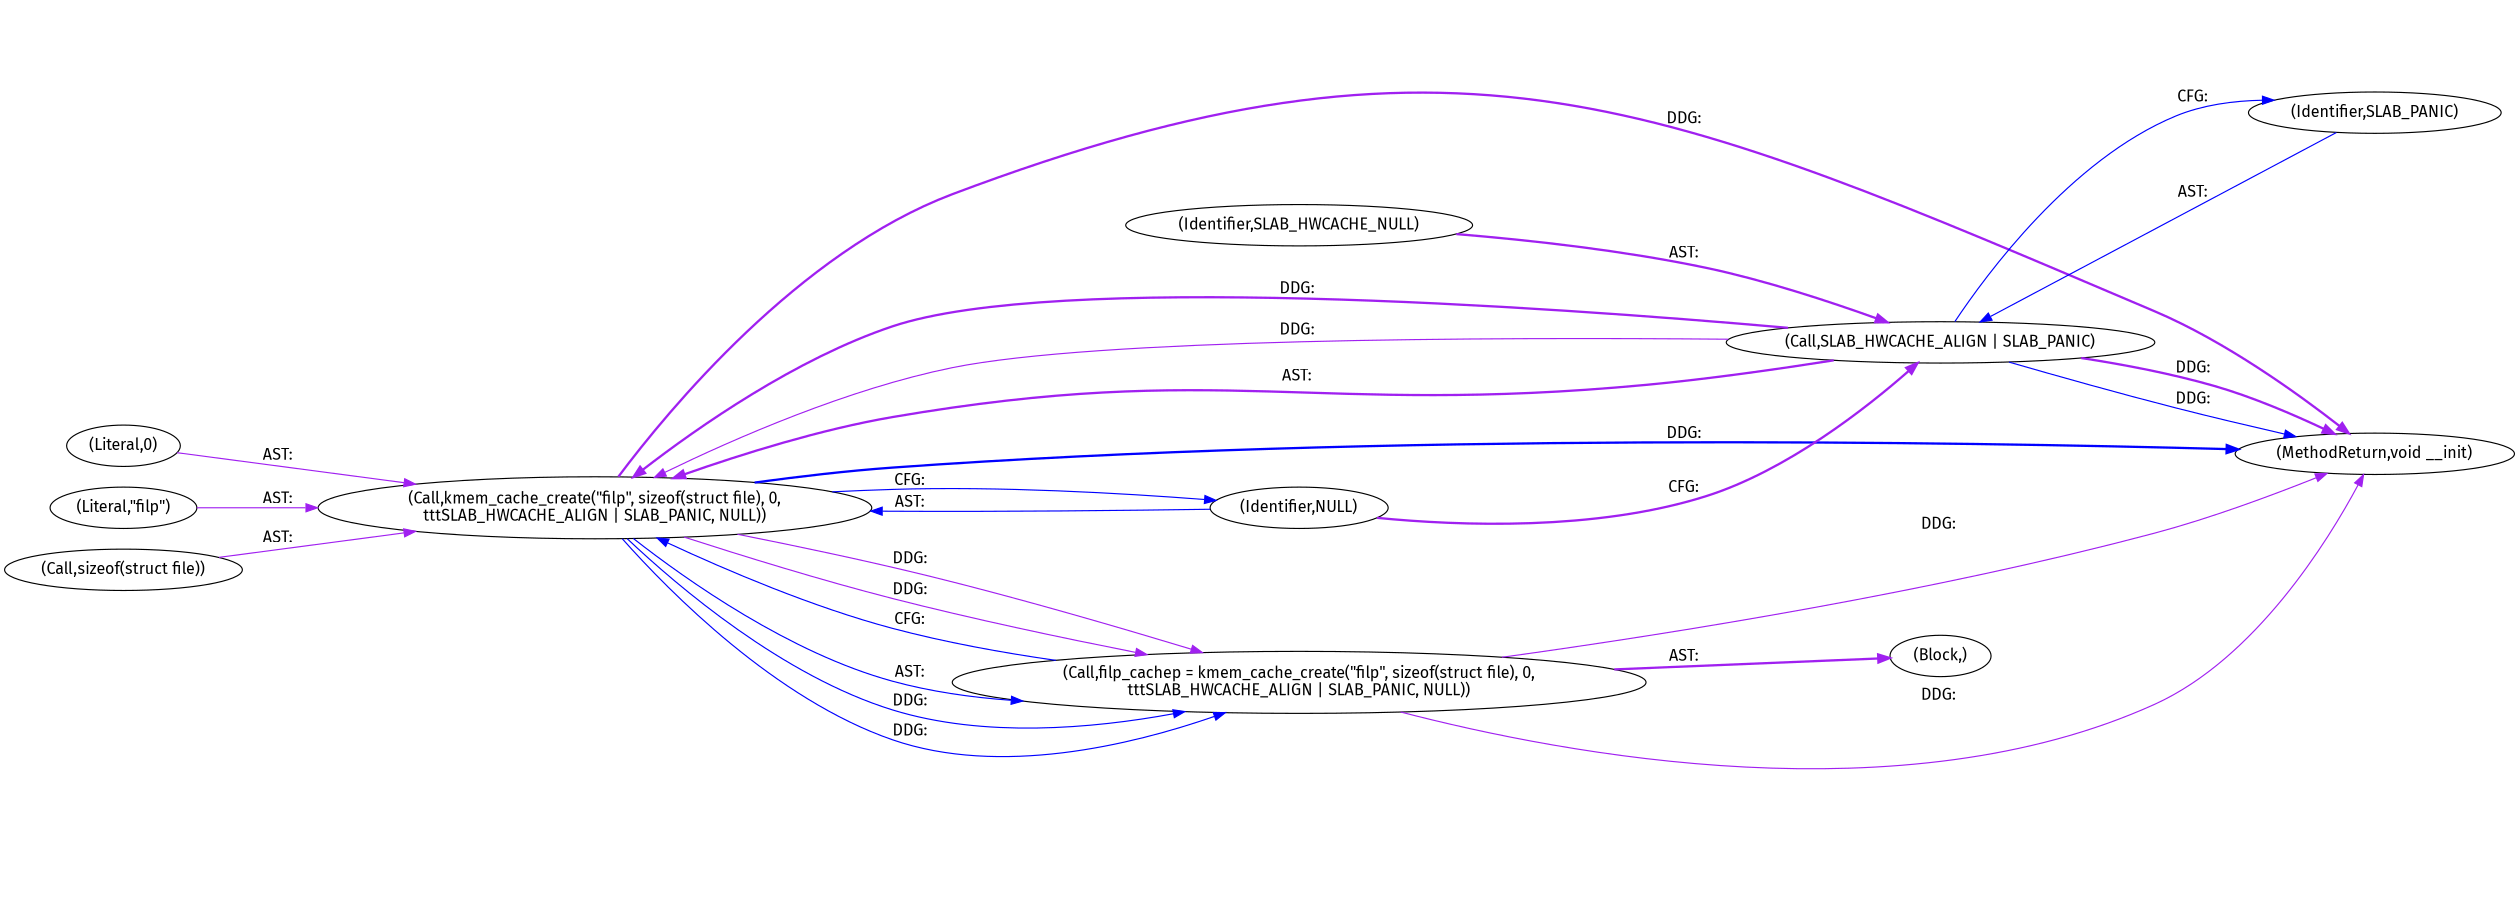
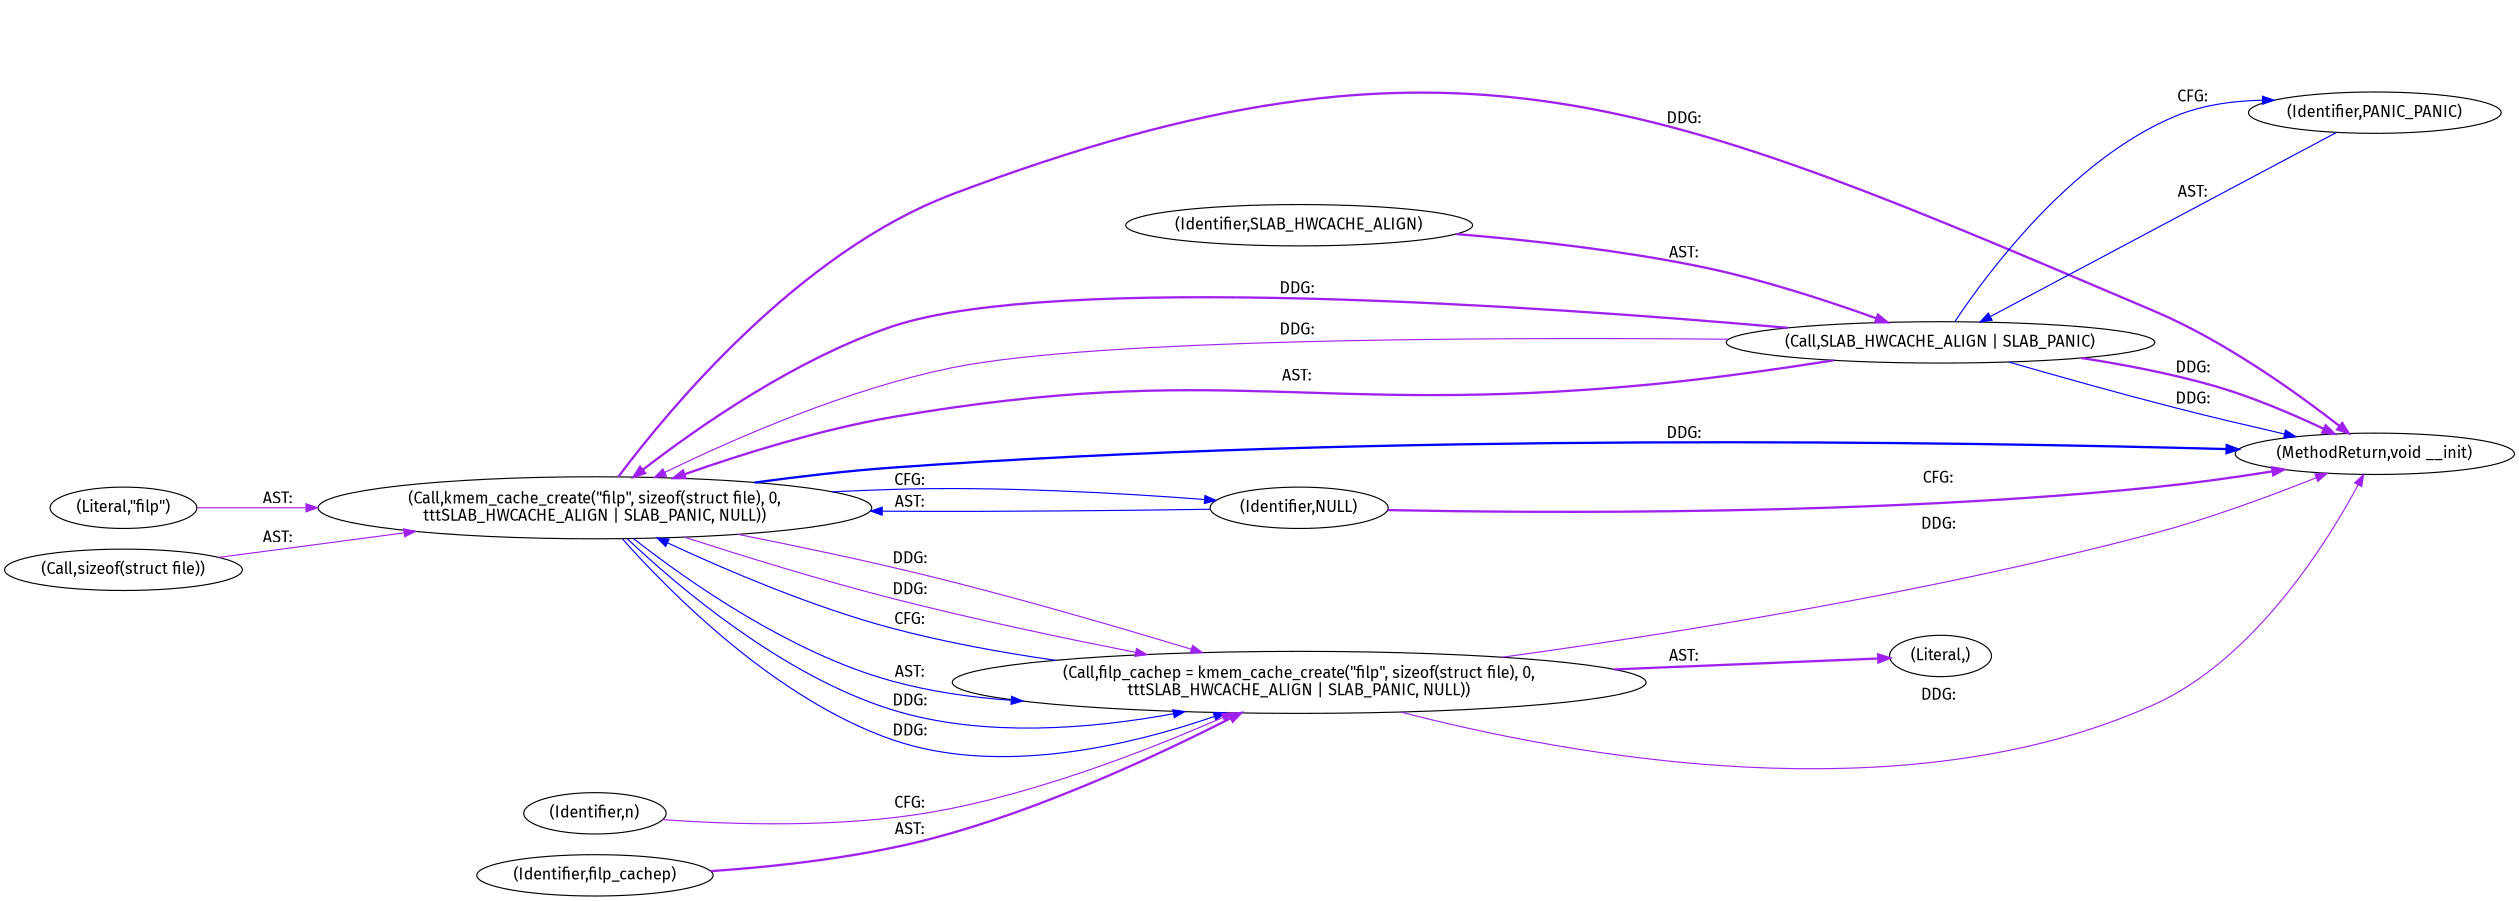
node "(Identifier,SLAB_PANIC)": label "(Identifier,SLAB_PANIC)" -> "(Identifier,PANIC_PANIC)"
node "(Identifier,SLAB_HWCACHE_NULL)": label "(Identifier,SLAB_HWCACHE_NULL)" -> "(Identifier,SLAB_HWCACHE_ALIGN)"
node "(Literal,0)": removed
edge "(Identifier,NULL)" -> "(Call,SLAB_HWCACHE_ALIGN | SLAB_PANIC)": now "(Identifier,NULL)" -> "(MethodReturn,void __init)"
node "(Block,)": label "(Block,)" -> "(Literal,)"
node "(Identifier,n)": added
node "(Identifier,filp_cachep)": added
